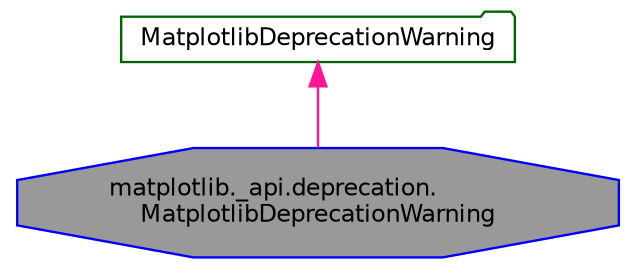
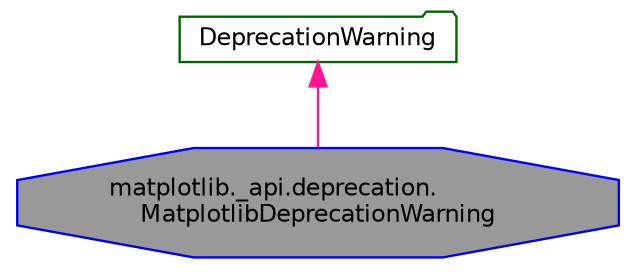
node "MatplotlibDeprecationWarning": label "MatplotlibDeprecationWarning" -> "DeprecationWarning"
